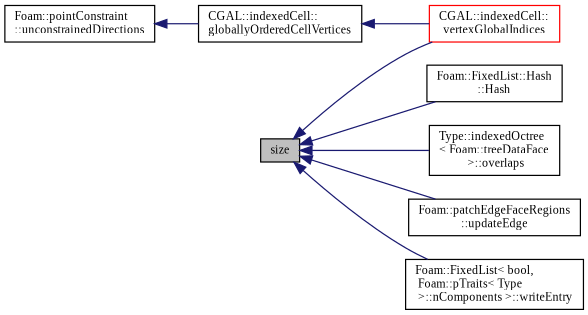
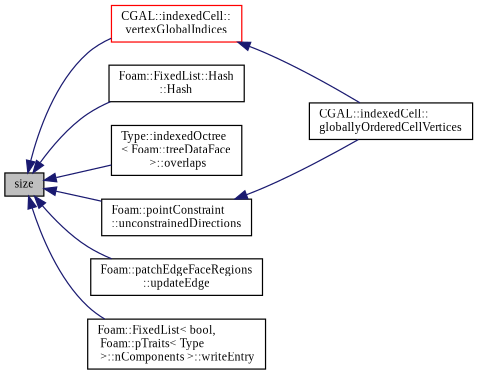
edge "CGAL::indexedCell:: vertexGlobalIndices" -> "CGAL::indexedCell:: globallyOrderedCellVertices": reversed
edge "Foam::pointConstraint ::unconstrainedDirections" -> "size": added
